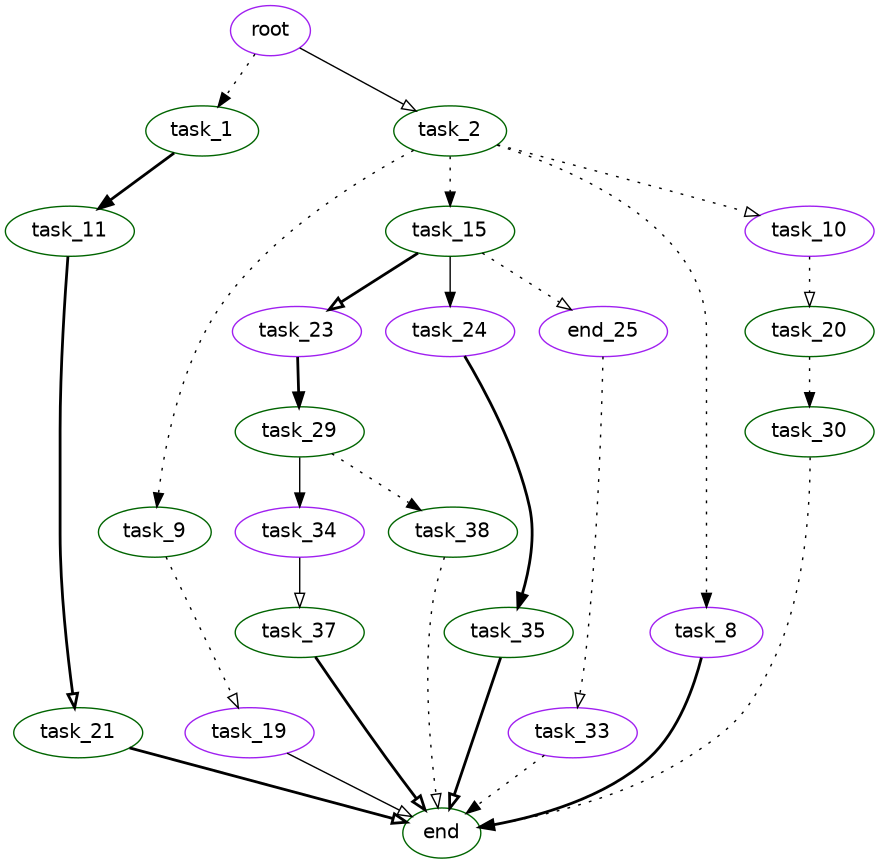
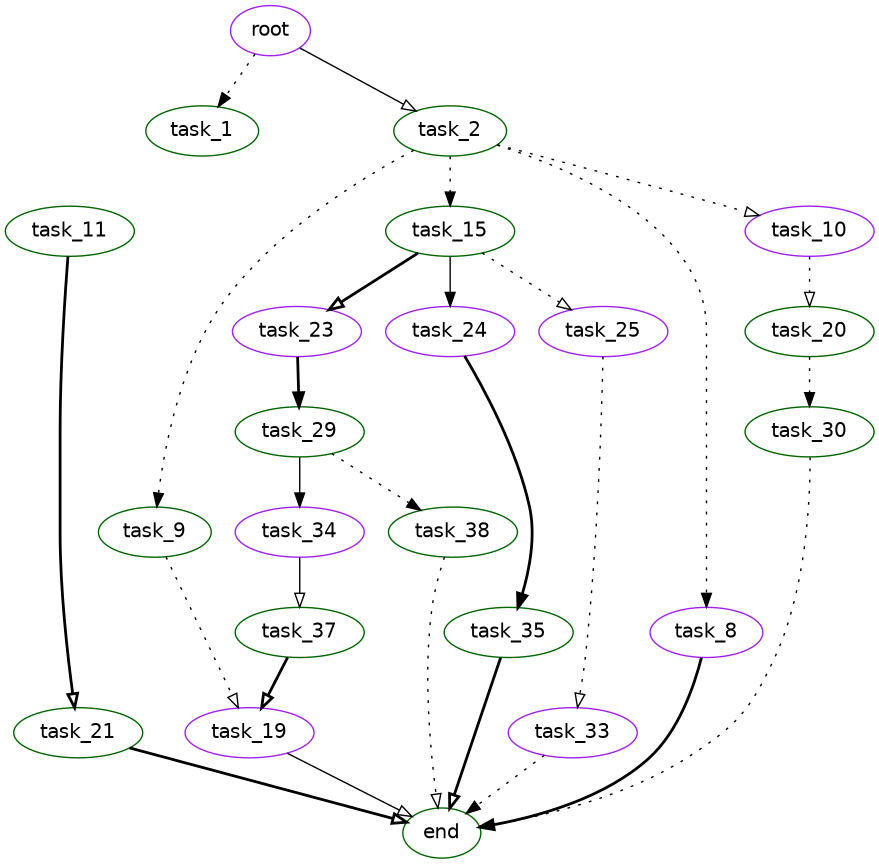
edge "task_1" -> "task_11": removed
node "end_25": label "end_25" -> "task_25"
edge "task_37" -> "end": now "task_37" -> "task_19"
